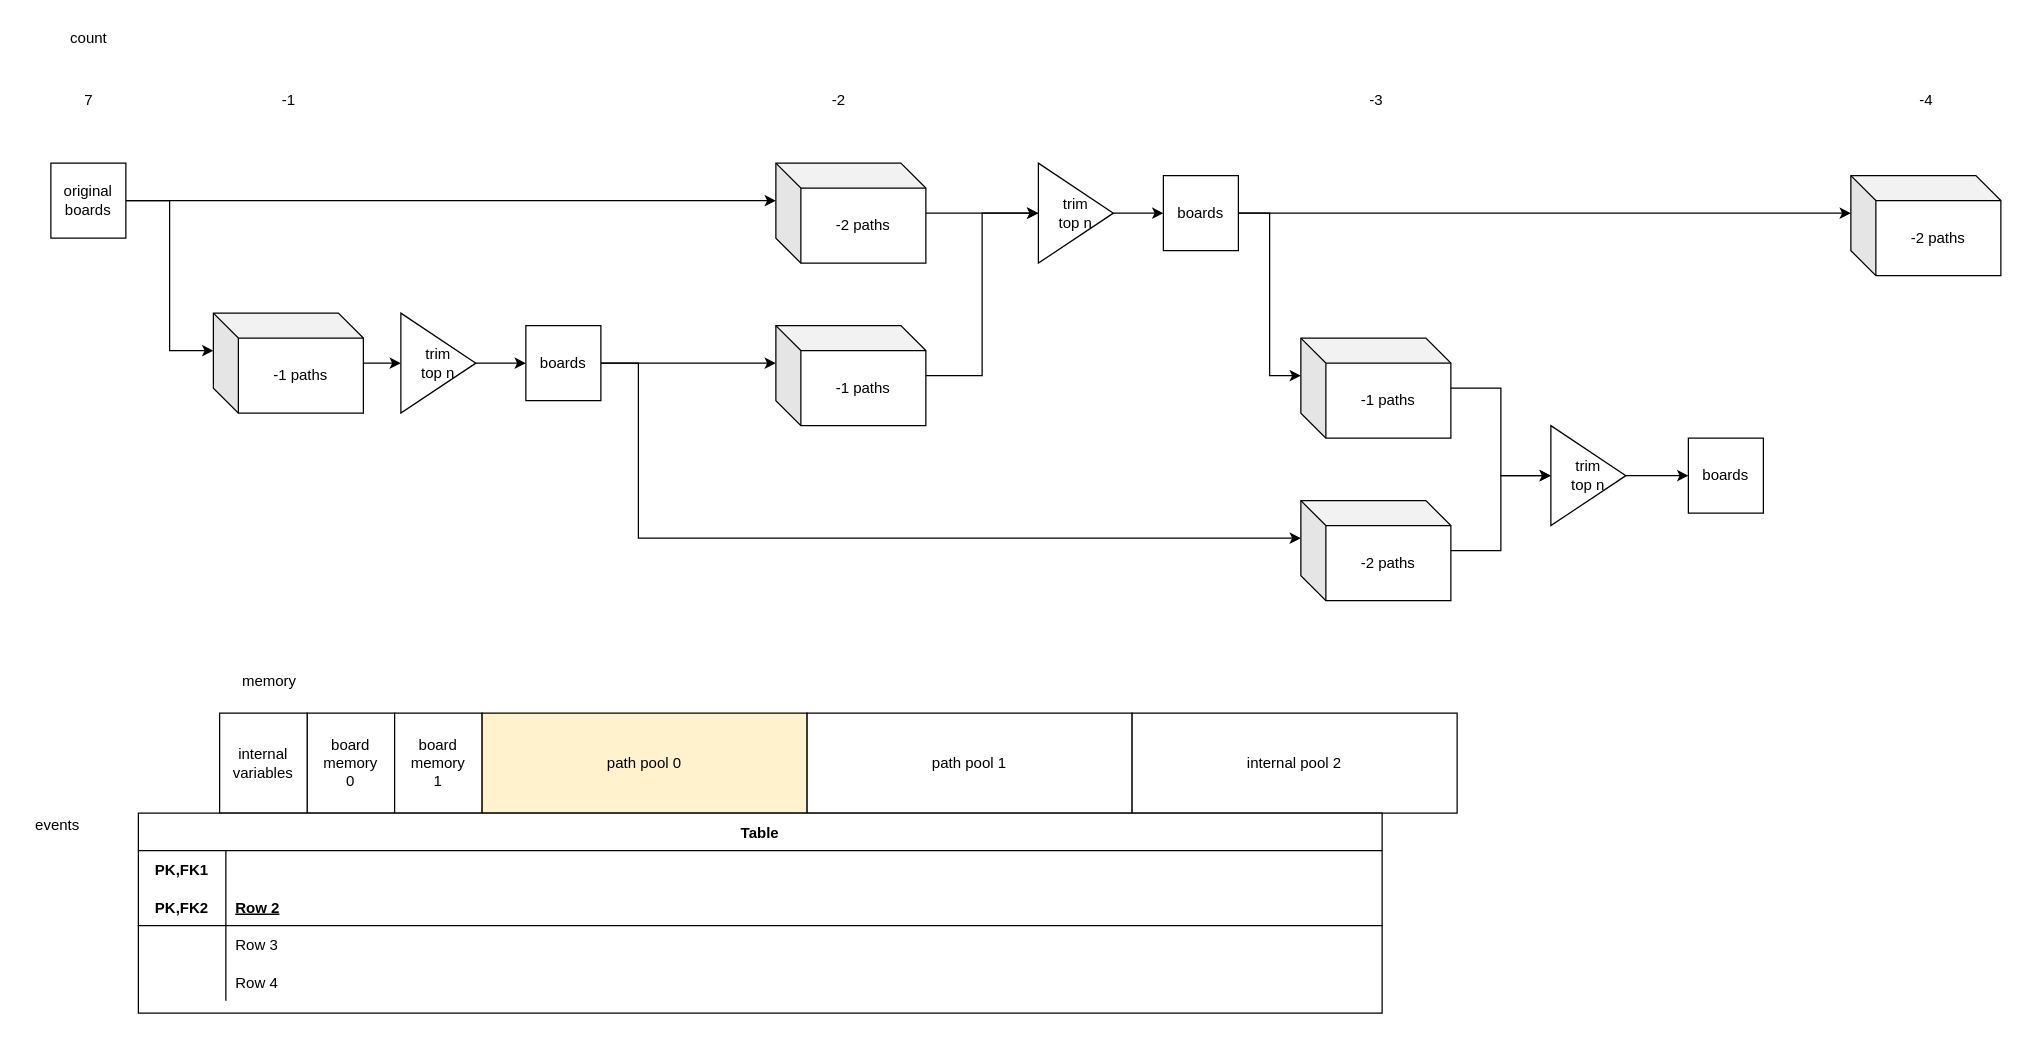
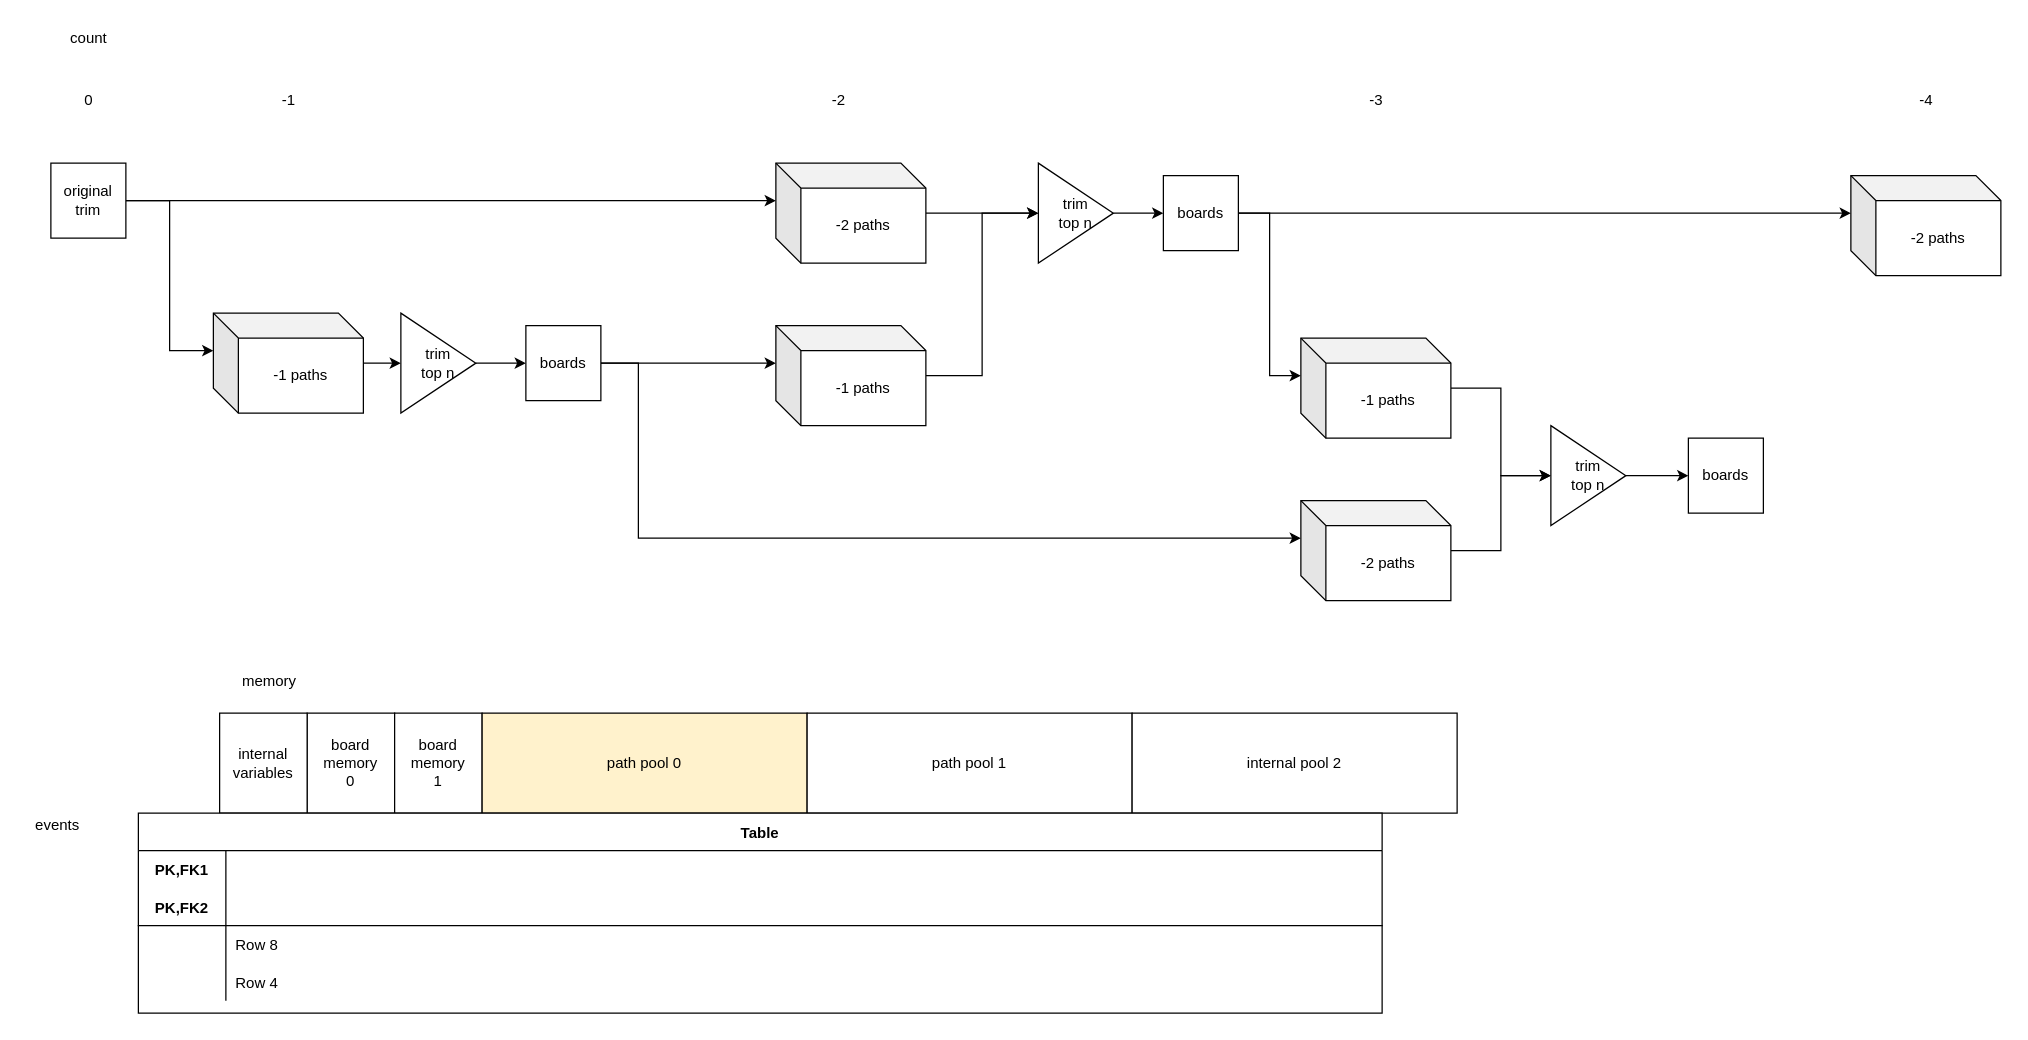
node "7": label "7" -> "0"
node "original boards": label "original boards" -> "original trim"
node "Row 2": removed
node "Row 3": label "Row 3" -> "Row 8"
